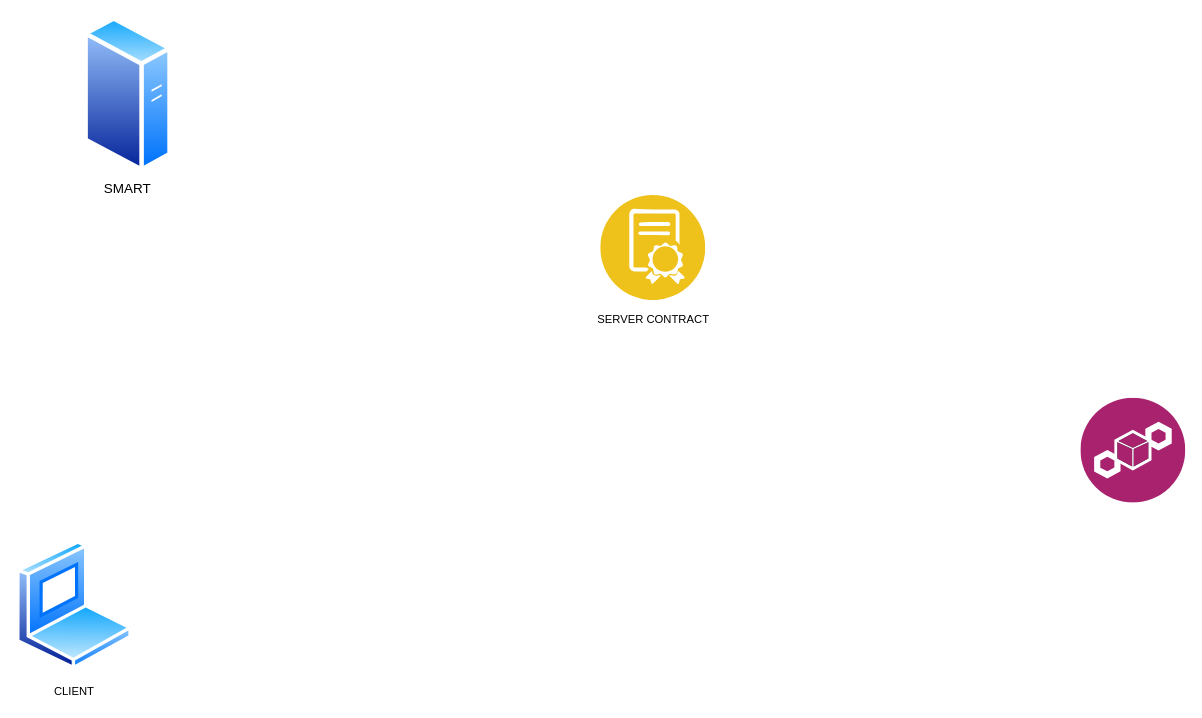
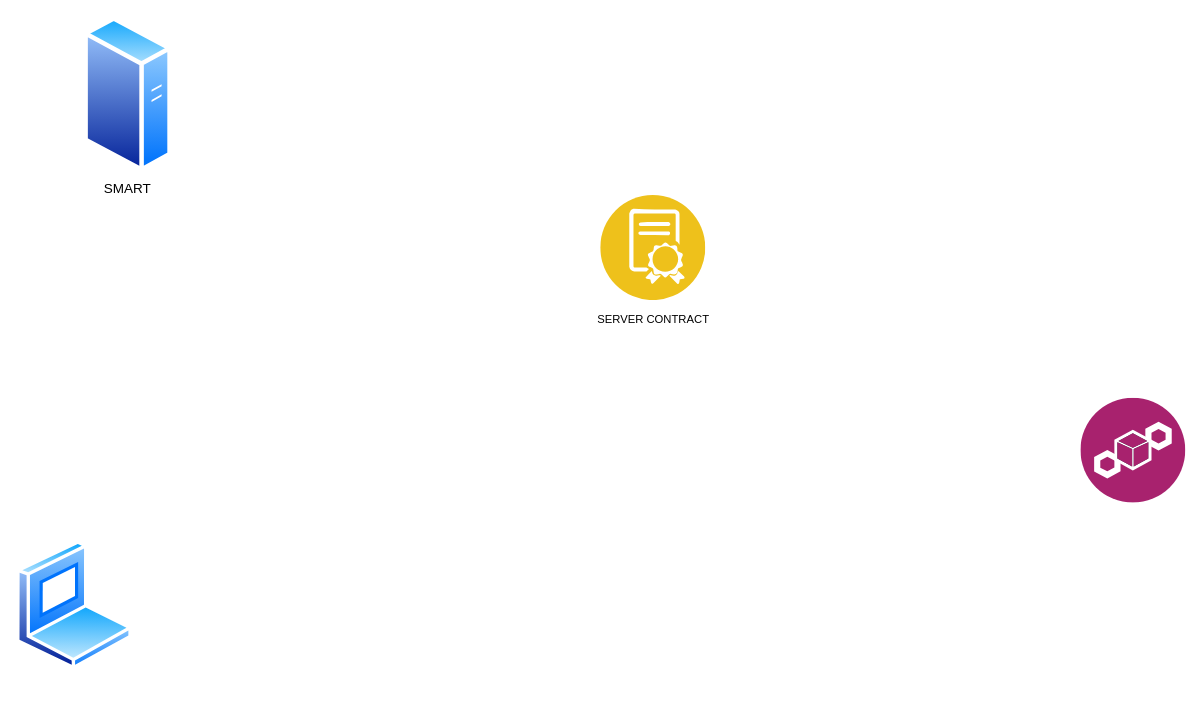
node "CLIENT": removed
